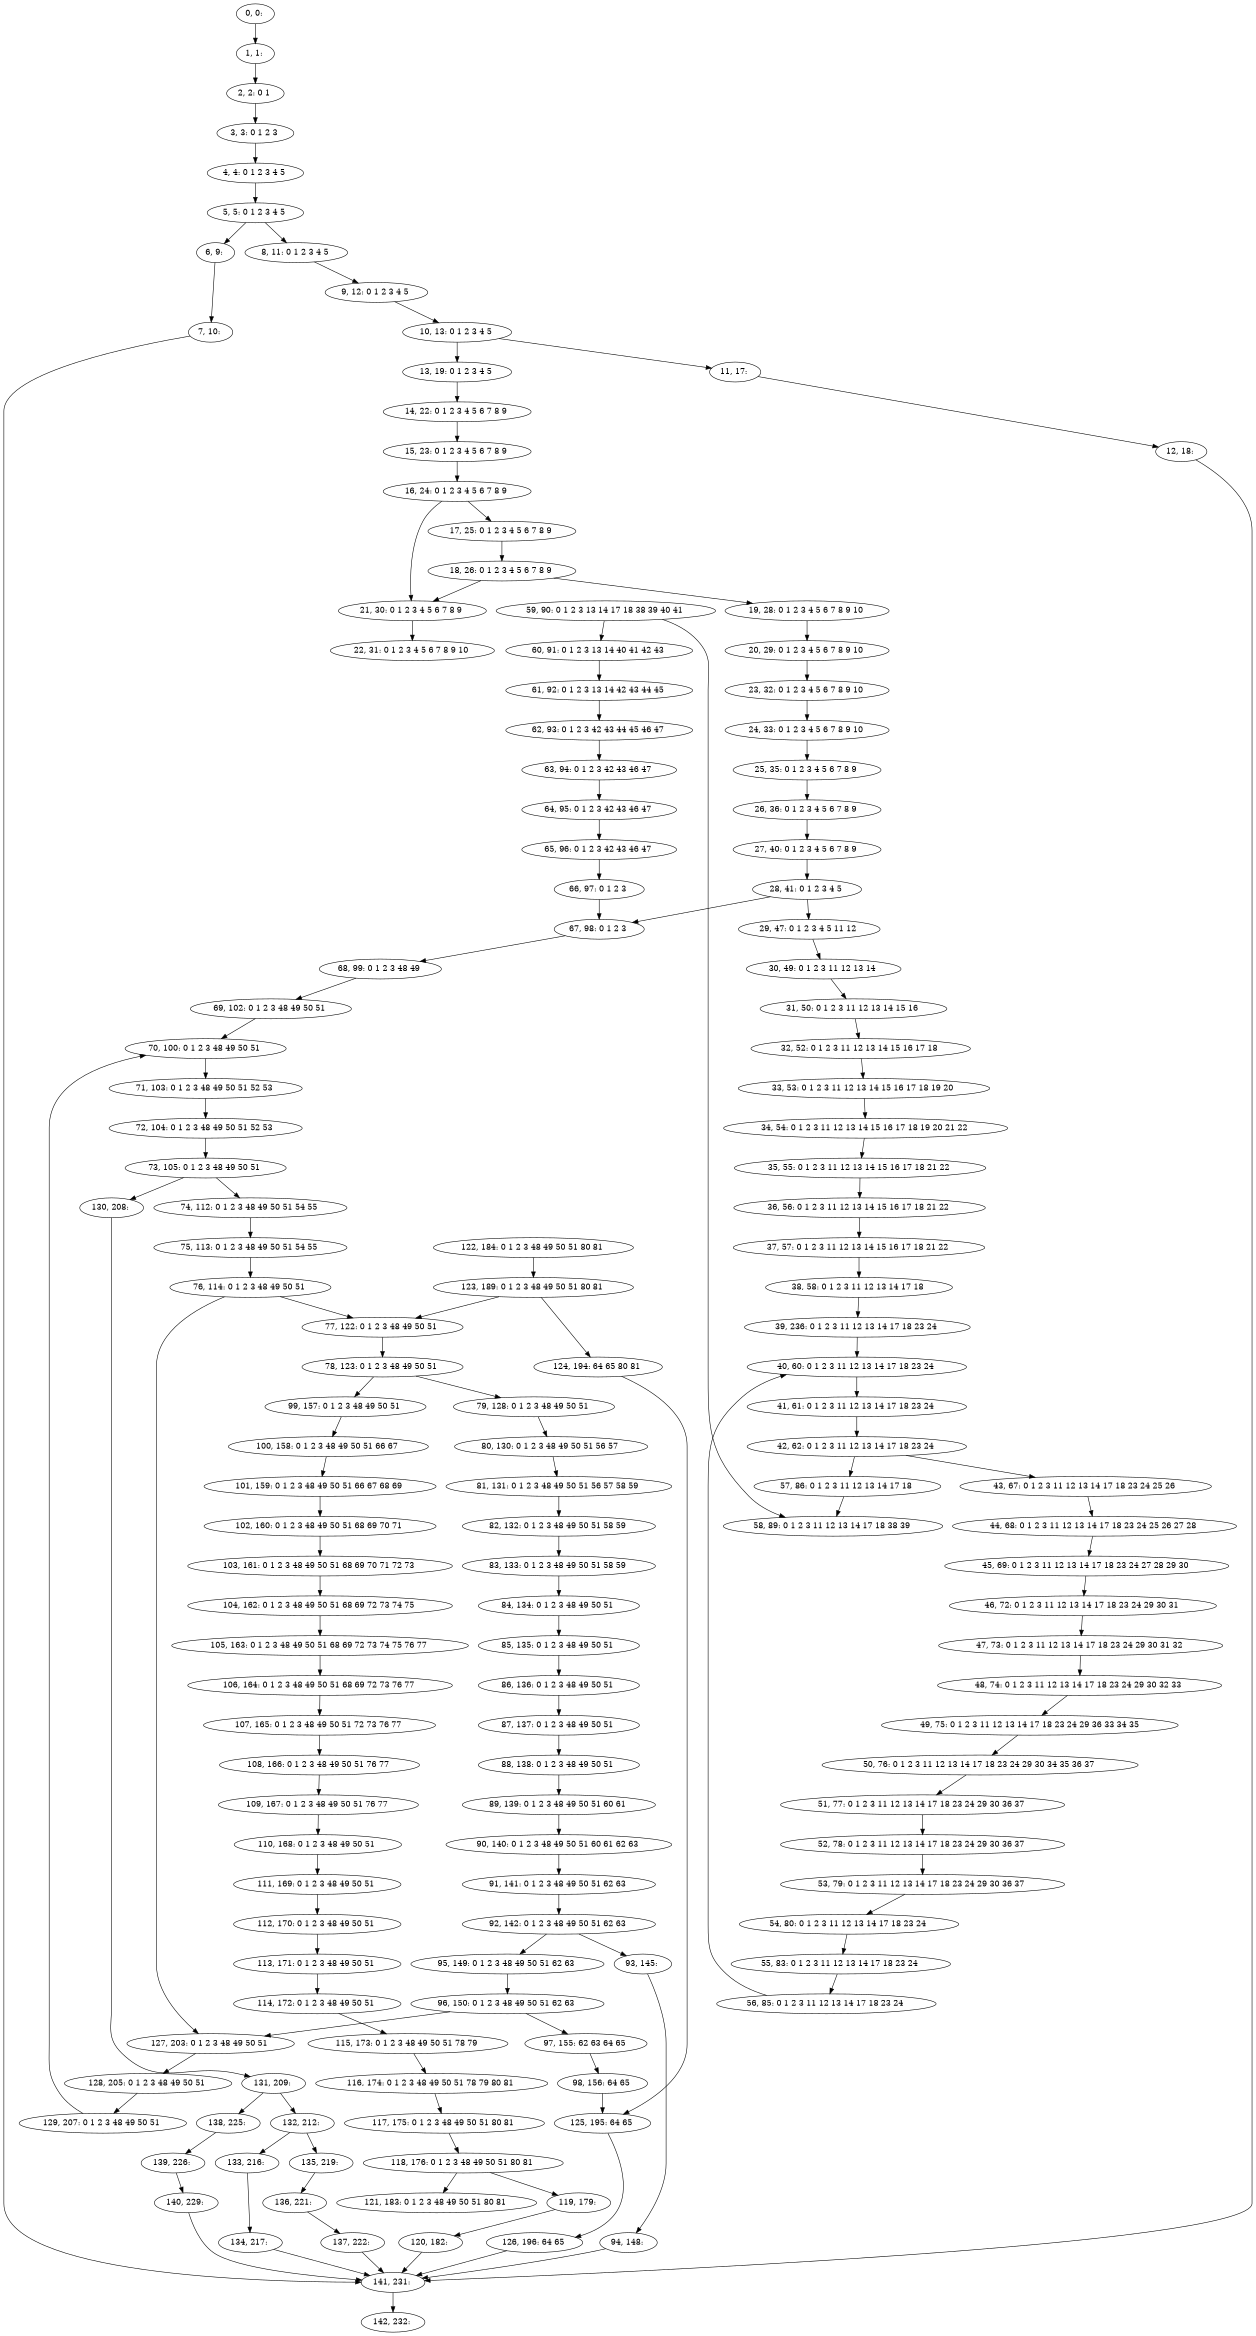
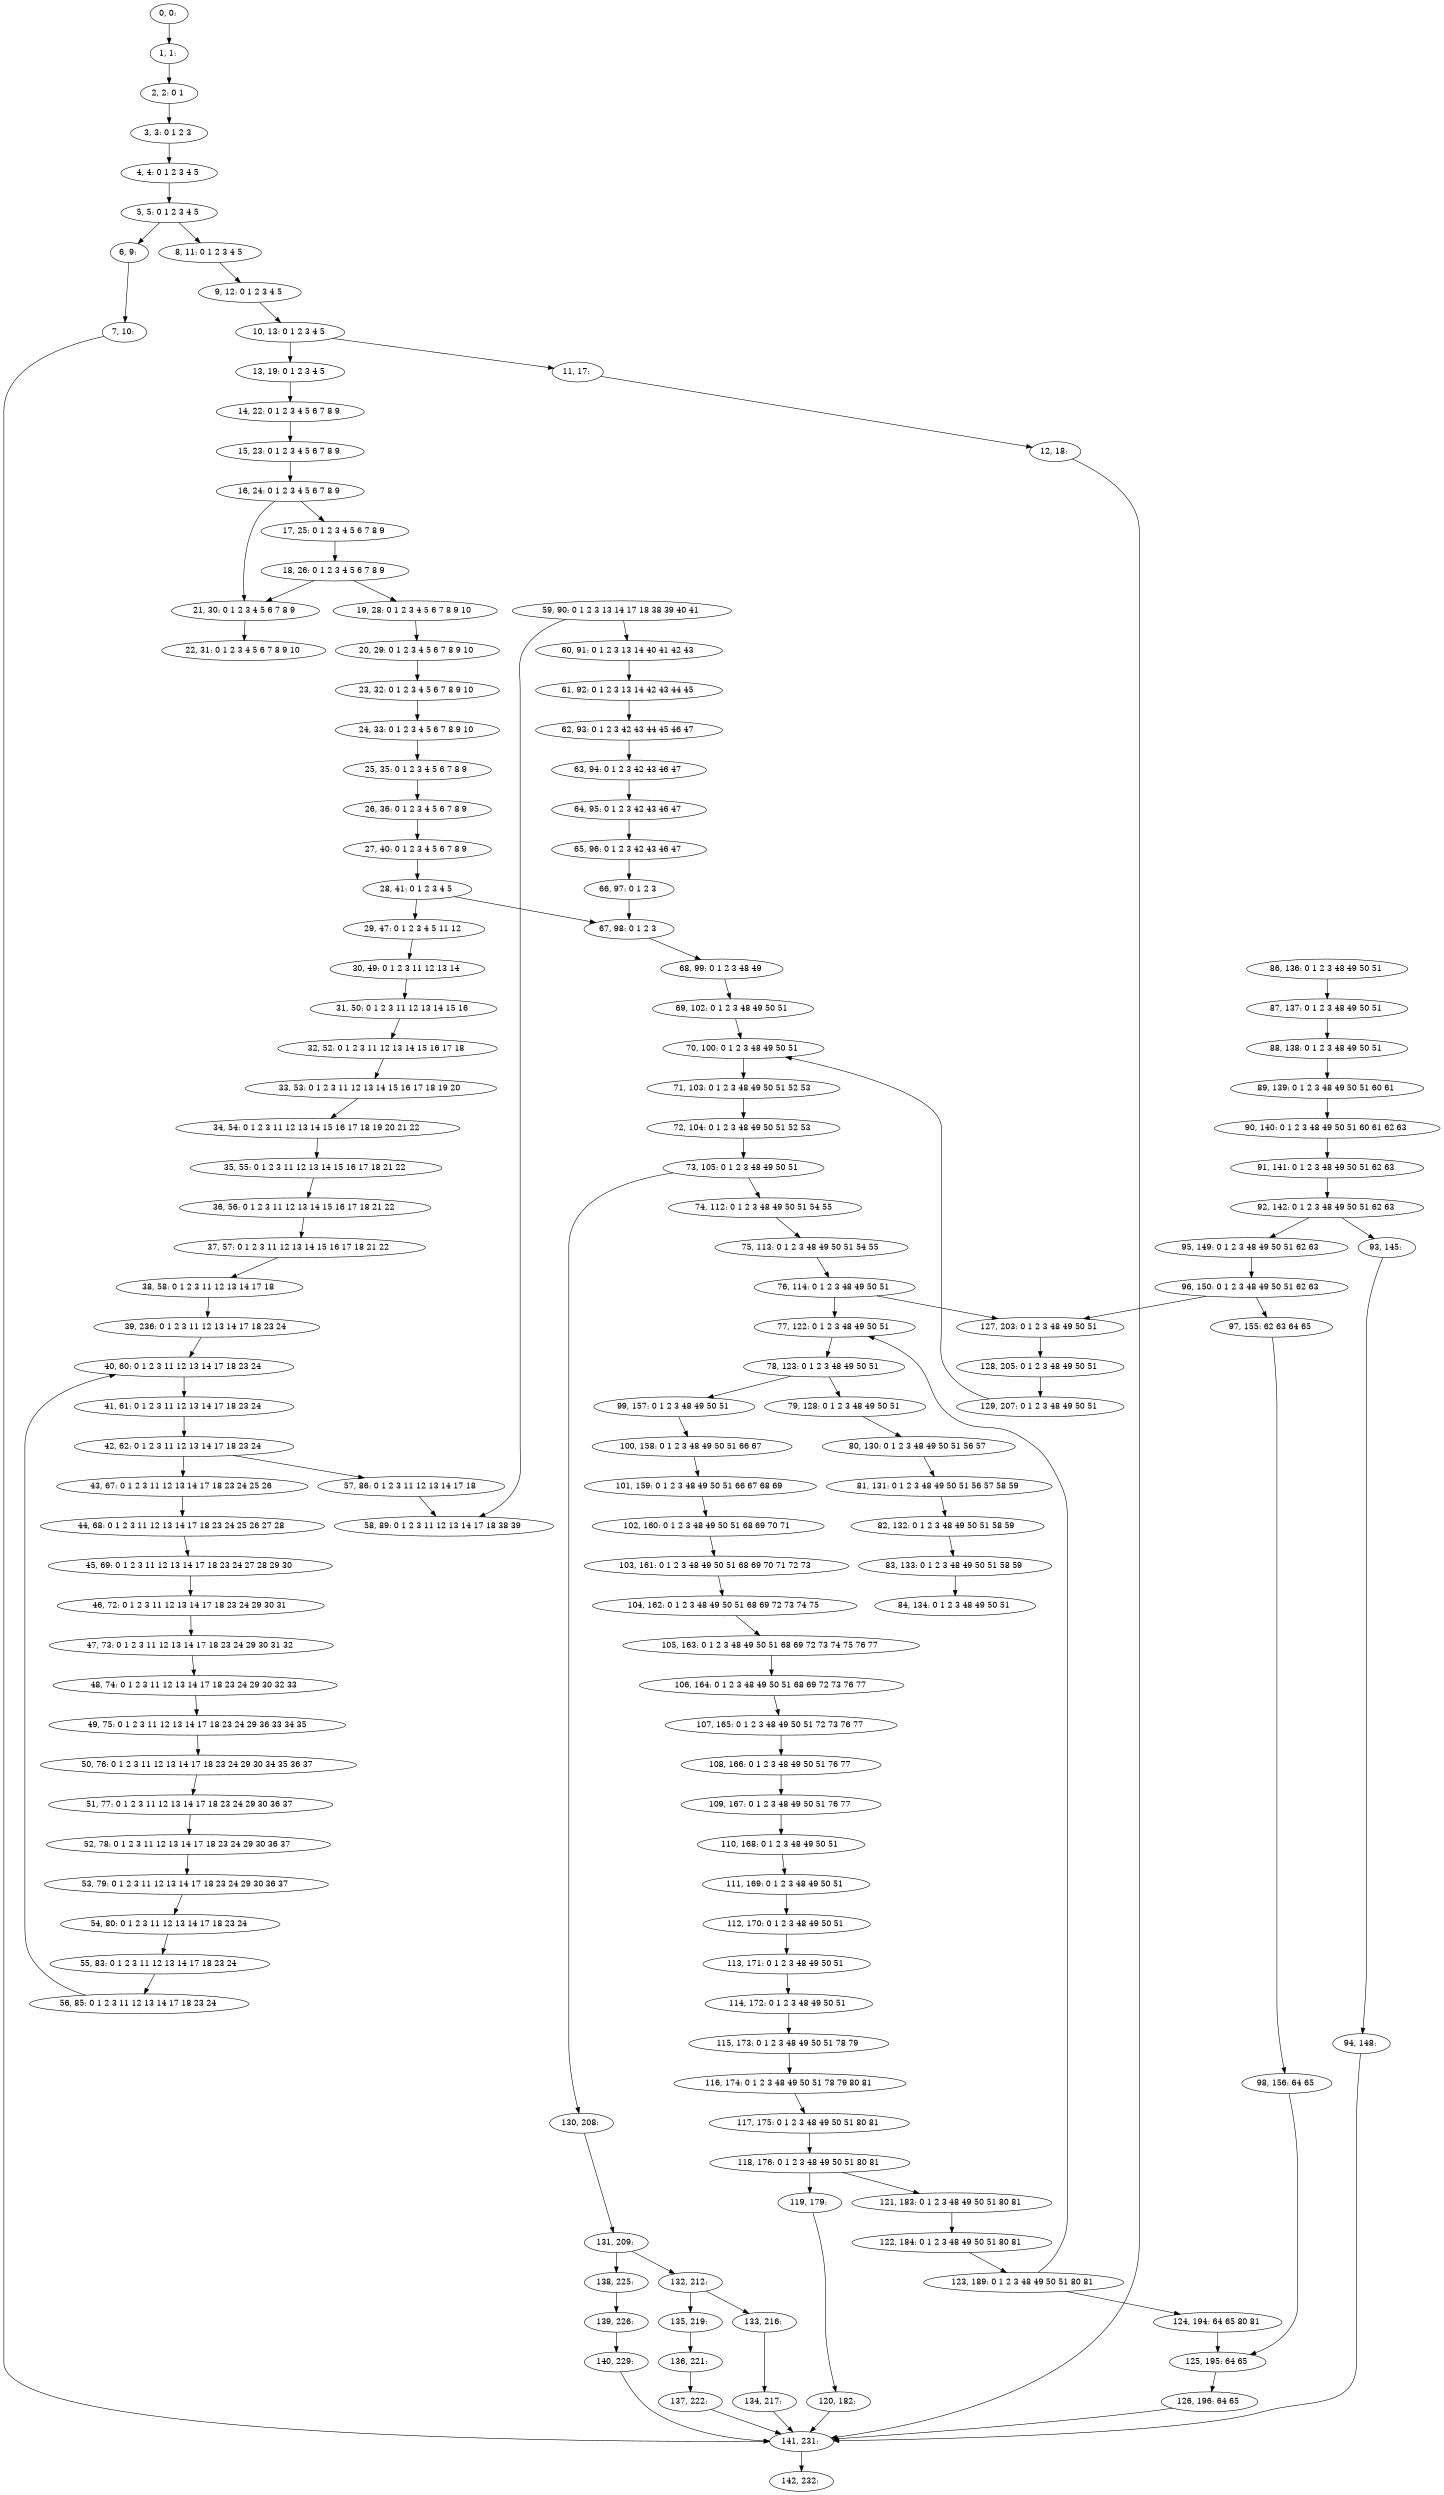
node "85, 135: 0 1 2 3 48 49 50 51": removed
edge "121, 183: 0 1 2 3 48 49 50 51 80 81" -> "122, 184: 0 1 2 3 48 49 50 51 80 81": added
